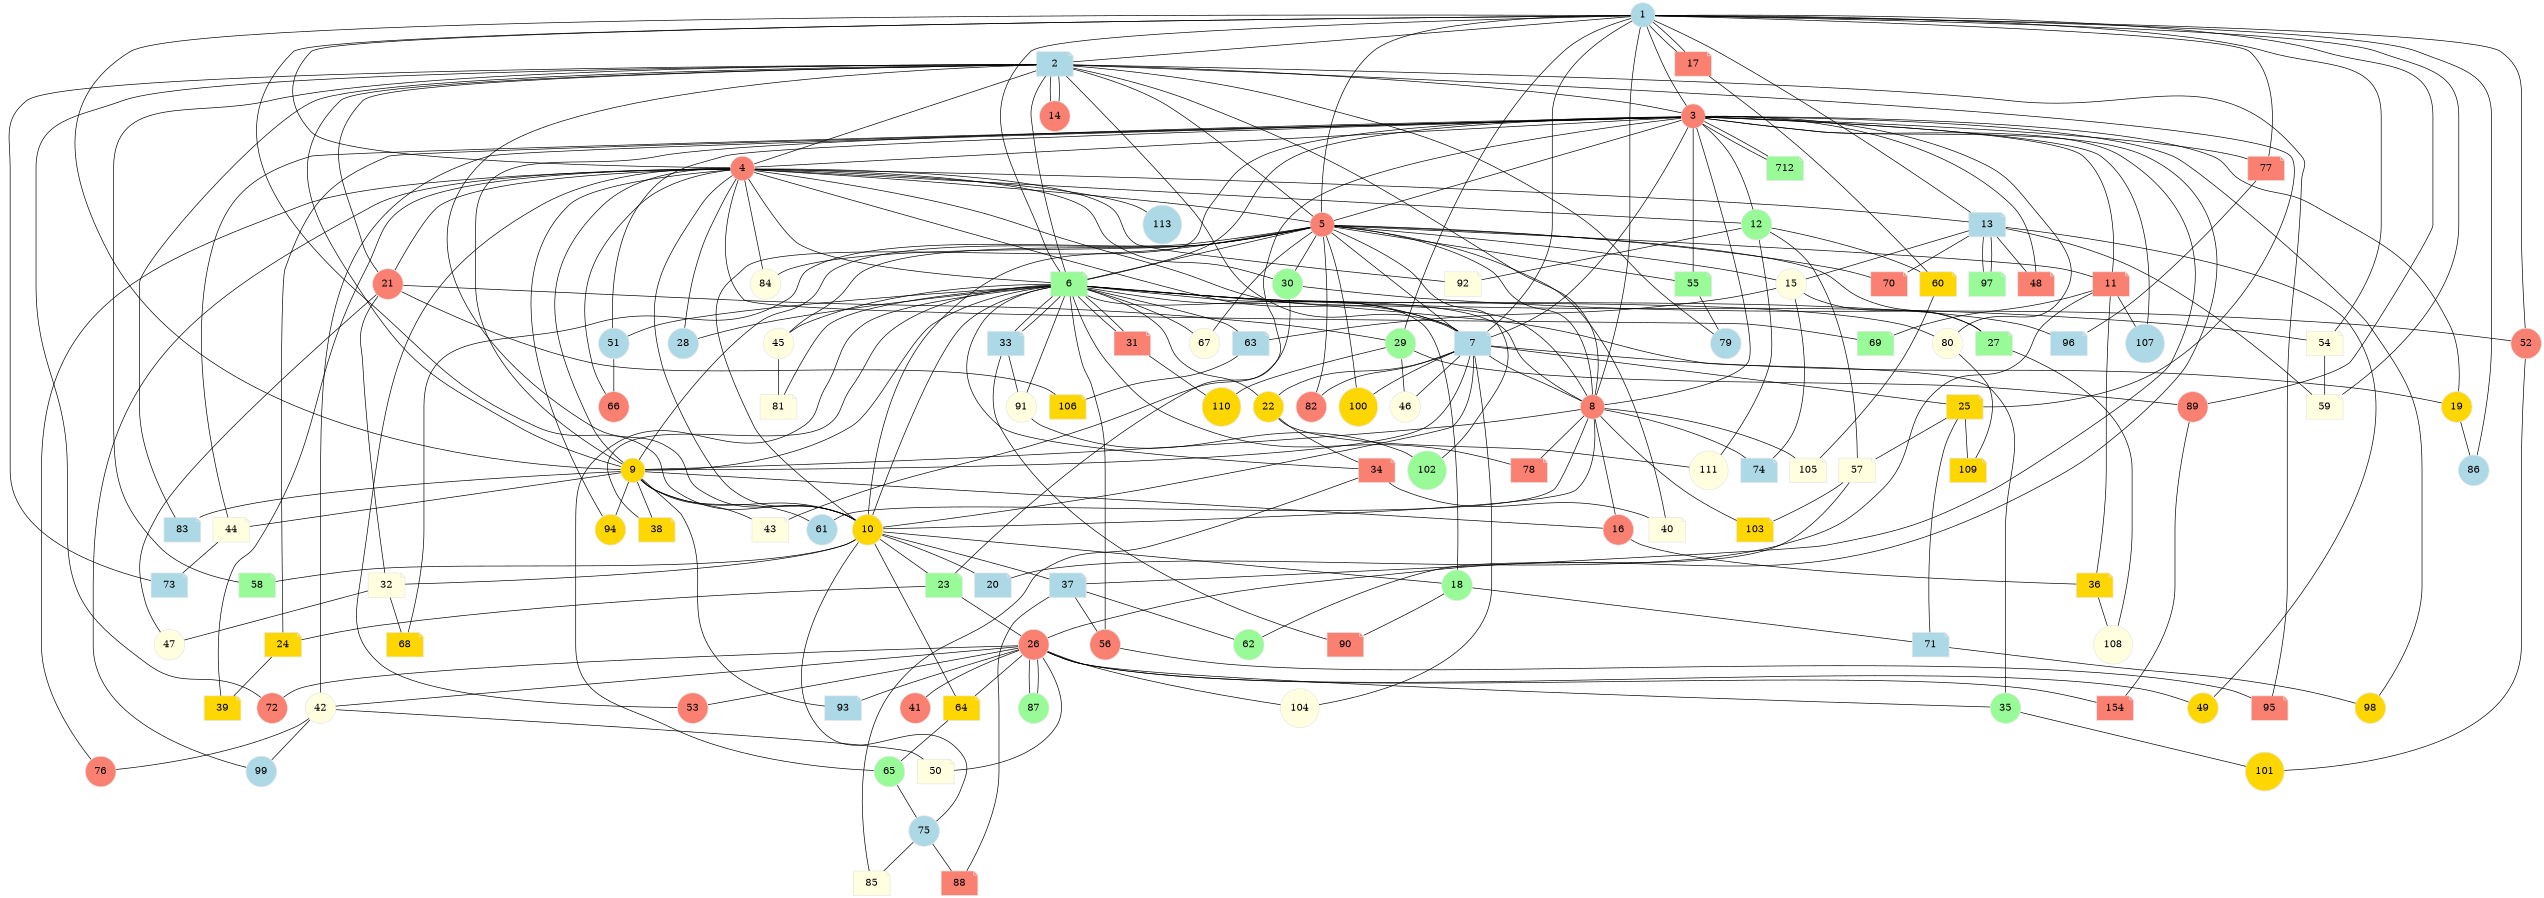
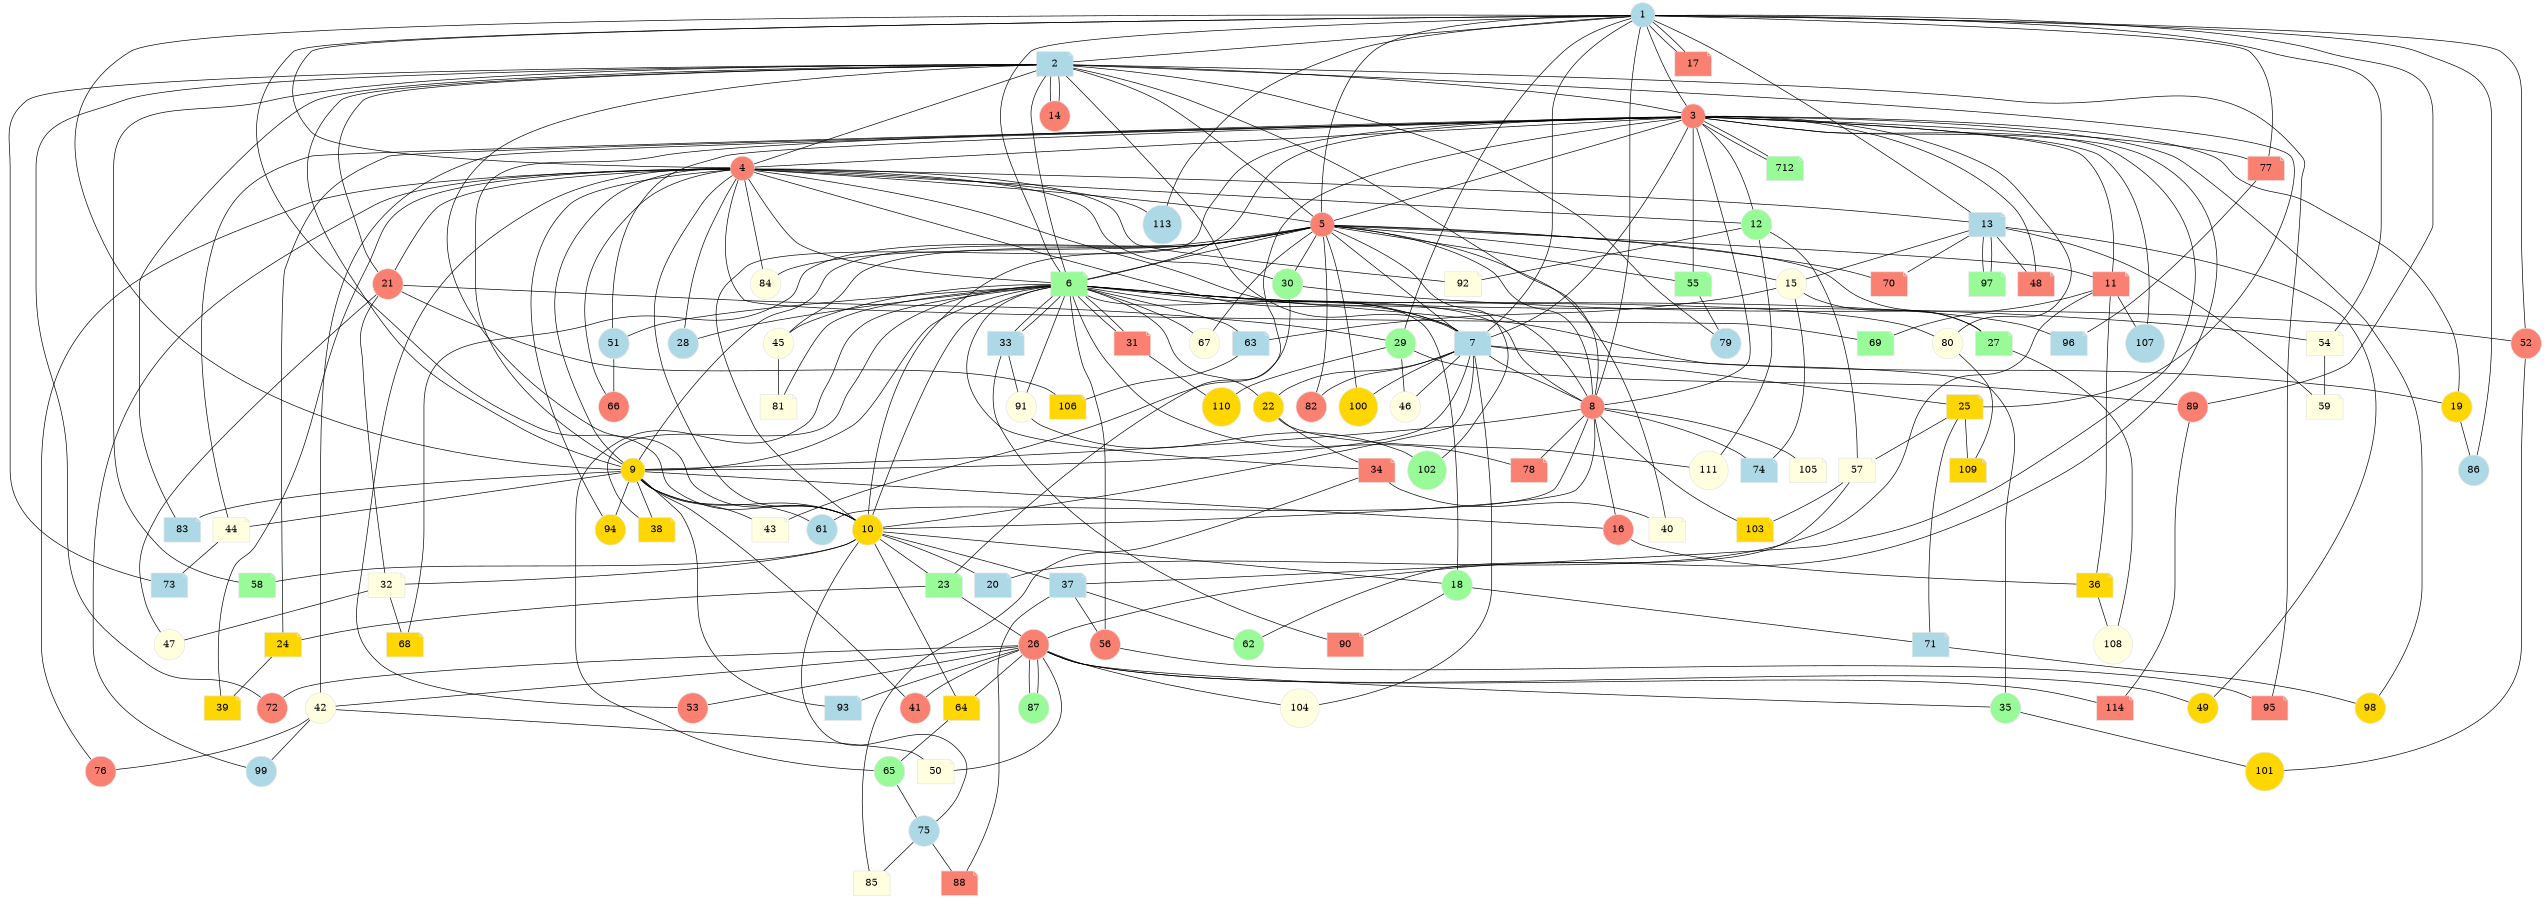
edge "1" -- "59": now "1" -- "113"
node "60": removed
edge "9" -- "41": added
node "154": label "154" -> "114"
